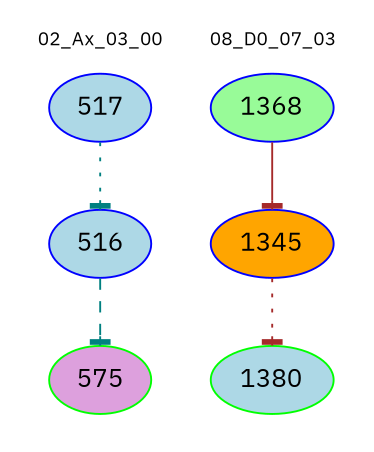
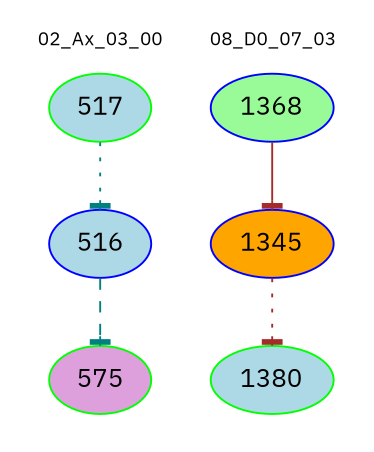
node "517": color blue -> green
